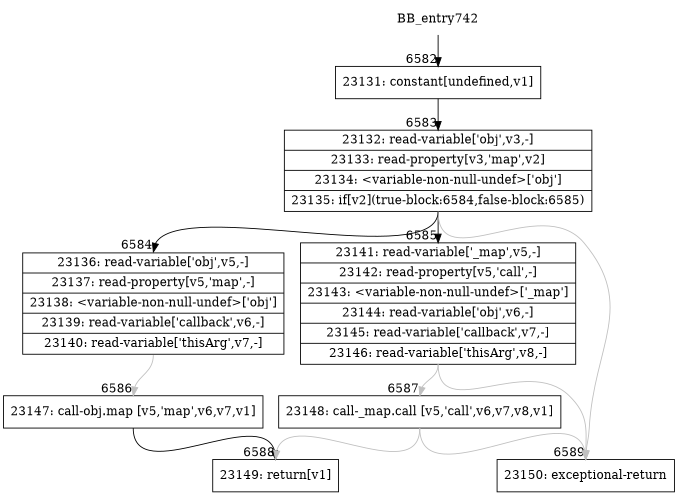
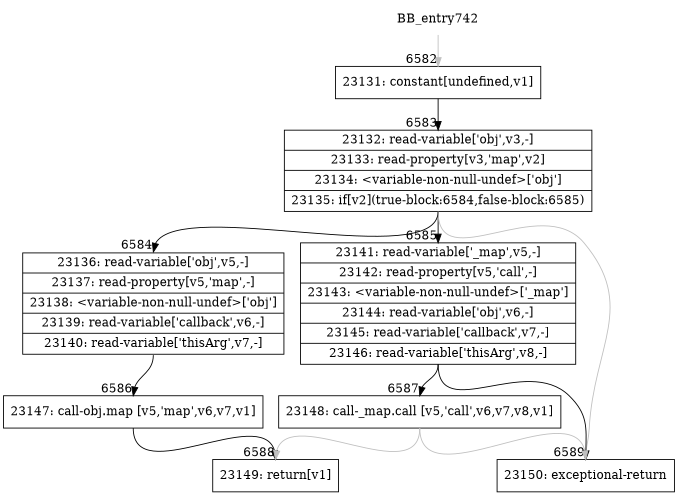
edge "BB_entry742" -> "23131: constant[undefined,v1]": color black -> gray
edge "23136: read-variable['obj',v5,-]" -> "23147: call-obj.map [v5,'map',v6,v7,v1]": color gray -> black
edge "23141: read-variable['_map',v5,-]" -> "23148: call-_map.call [v5,'call',v6,v7,v8,v1]": color gray -> black
edge "23141: read-variable['_map',v5,-]" -> "23150: exceptional-return": color gray -> black
